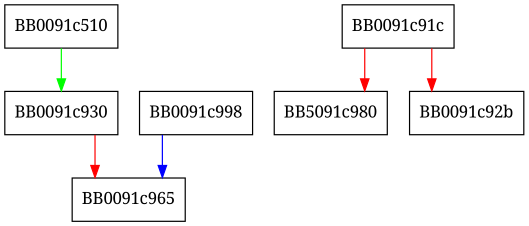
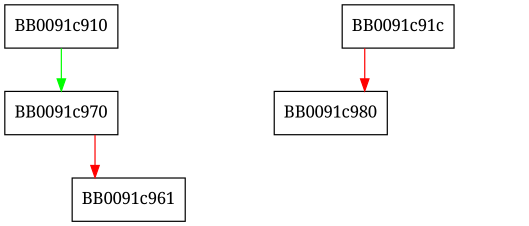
node "BB0091c510": label "BB0091c510" -> "BB0091c910"
node "BB0091c930": label "BB0091c930" -> "BB0091c970"
node "BB0091c998": removed
node "BB5091c980": label "BB5091c980" -> "BB0091c980"
node "BB0091c92b": removed
node "BB0091c965": label "BB0091c965" -> "BB0091c961"
